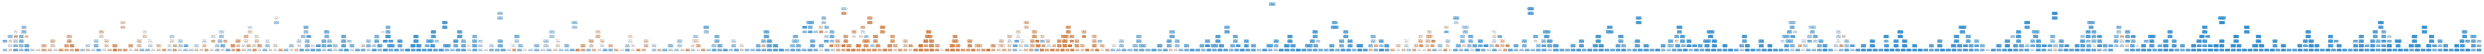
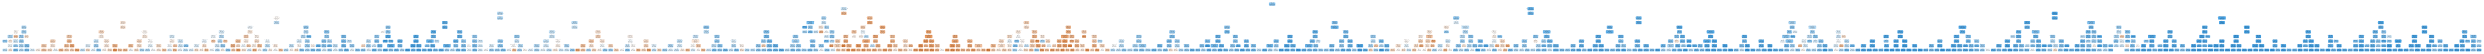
node "gini = 0.282 samples = 47 value = [39, 8] class = tested": added
